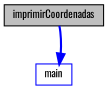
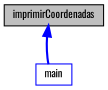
edge "imprimirCoordenadas" -> "main": reversed
